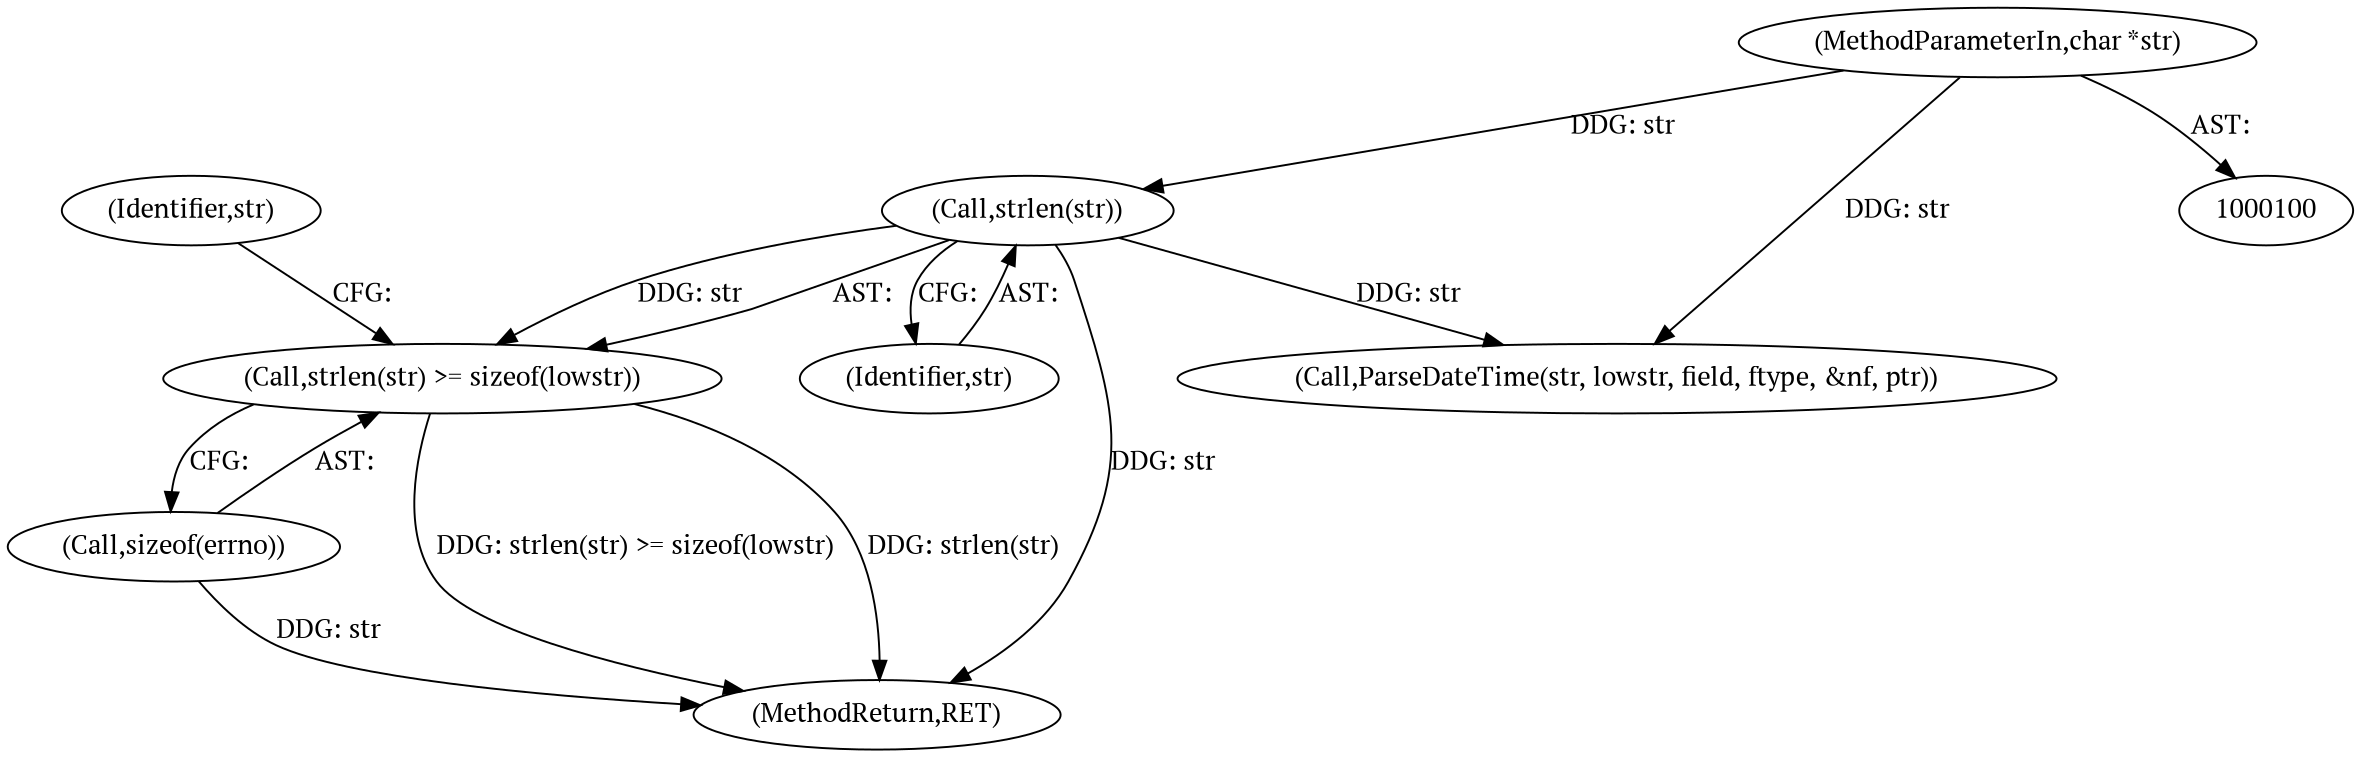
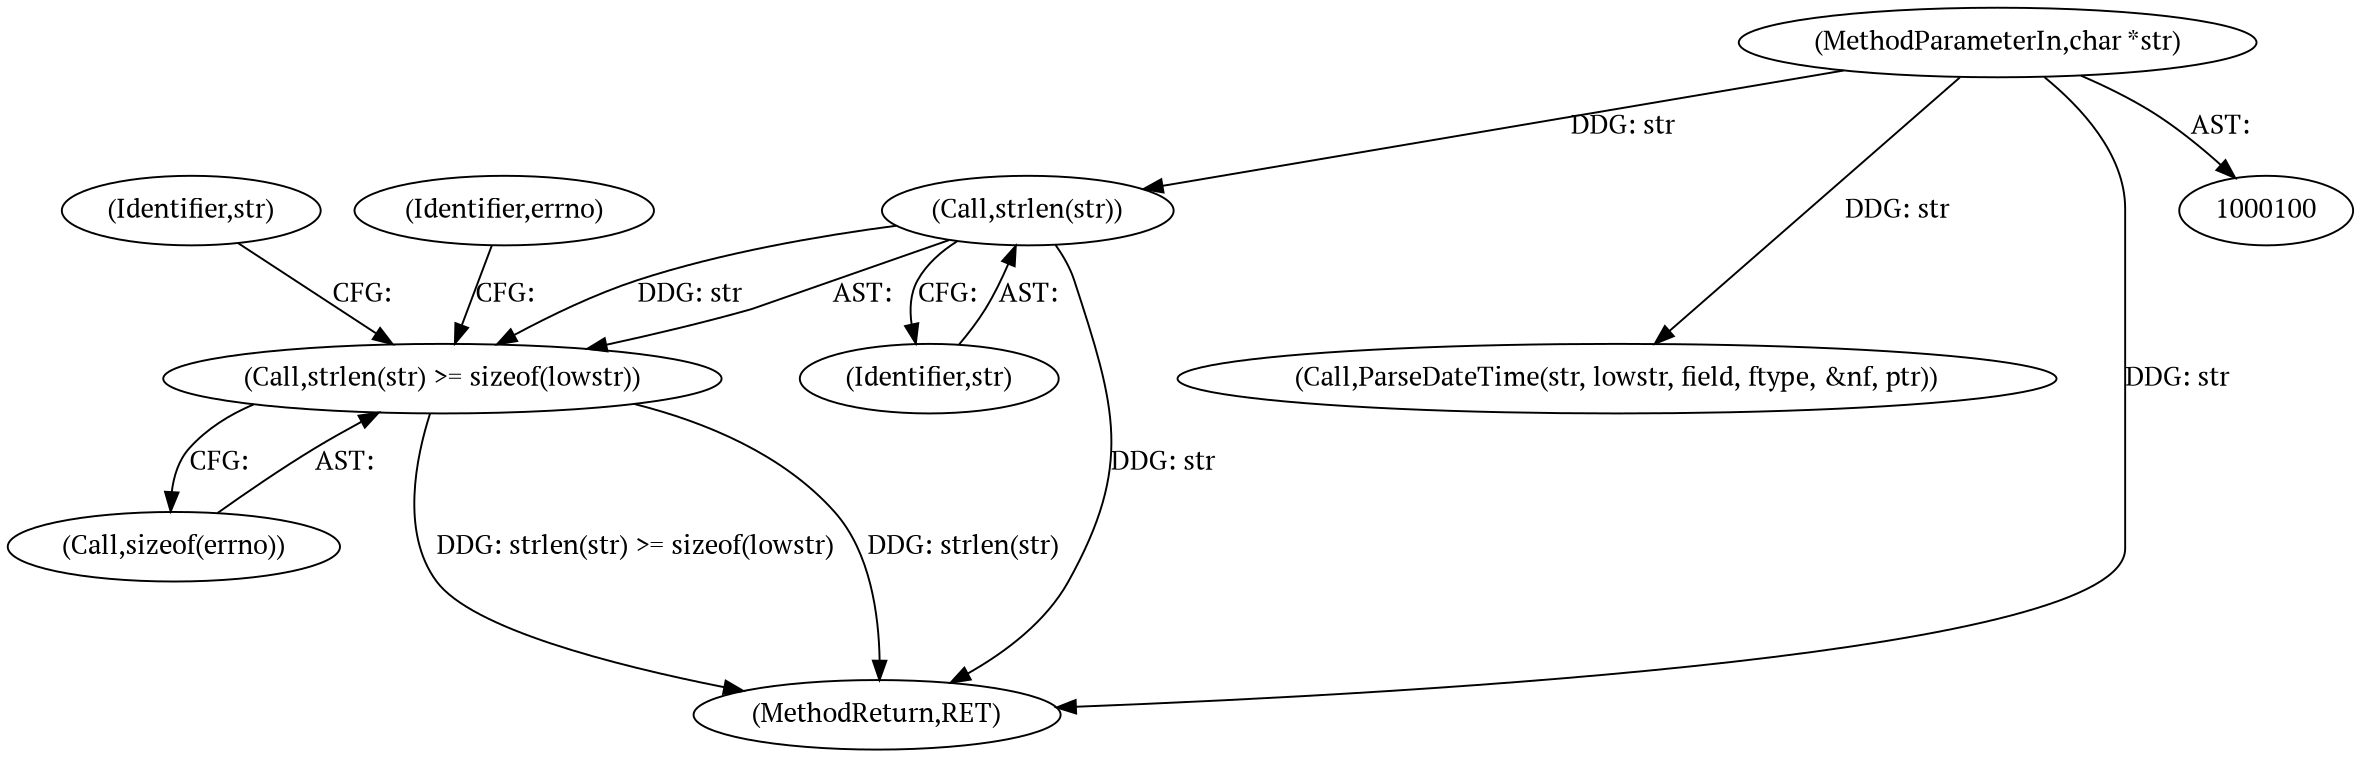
node "(Identifier,errno)": added
edge "(Call,strlen(str))" -> "(Call,ParseDateTime(str, lowstr, field, ftype, &nf, ptr))": removed, label "DDG: str"
edge "(Call,sizeof(errno))" -> "(MethodReturn,RET)": now "(MethodParameterIn,char *str)" -> "(MethodReturn,RET)"
